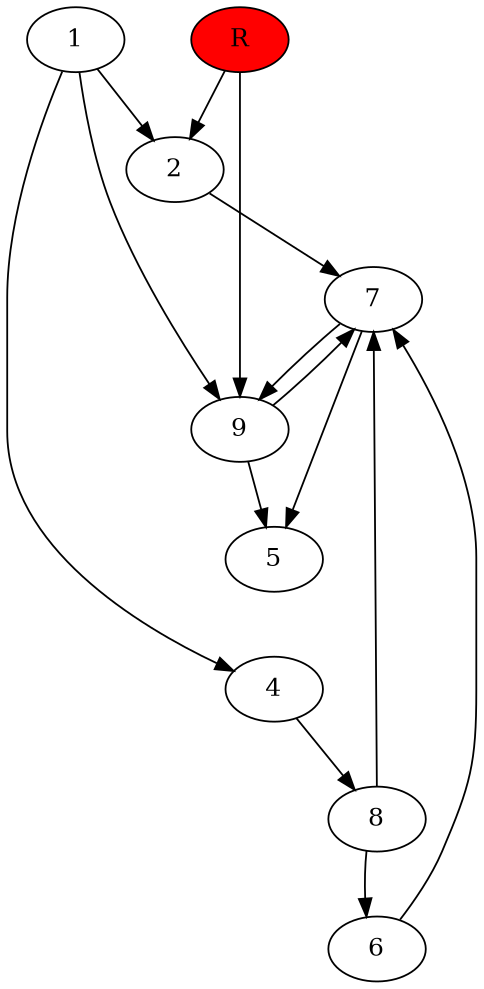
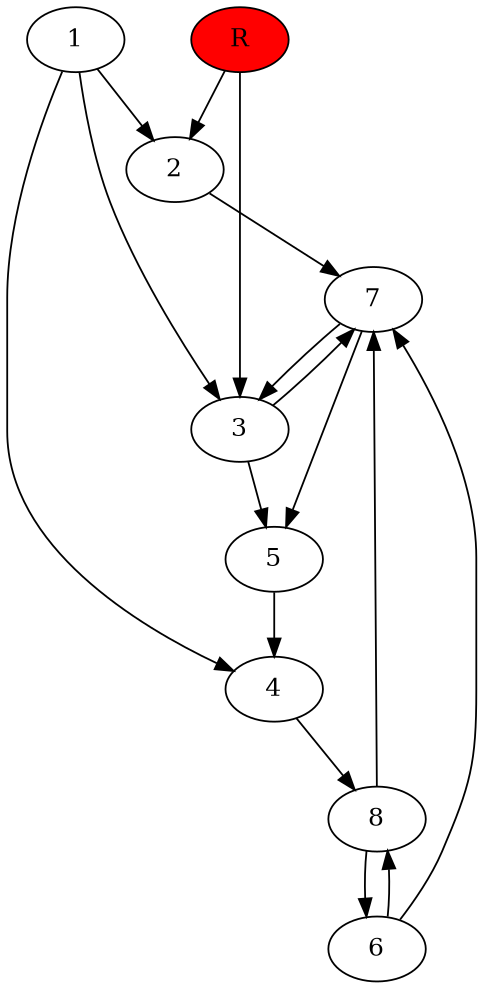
node "9": label "9" -> "3"
edge "5" -> "4": added
edge "6" -> "8": added
